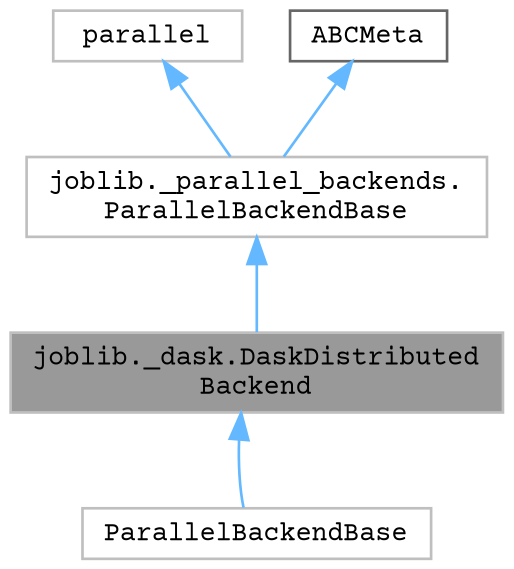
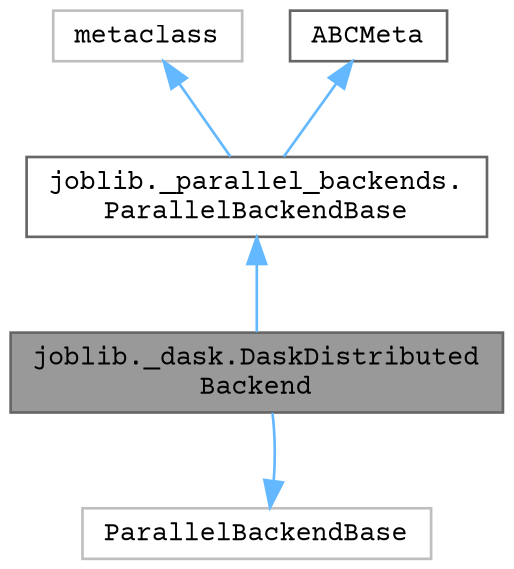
node "parallel": label "parallel" -> "metaclass"
node "joblib._parallel_backends. ParallelBackendBase": color grey75 -> gray40
node "joblib._dask.DaskDistributed Backend": color grey75 -> gray40
edge "ParallelBackendBase" -> "joblib._dask.DaskDistributed Backend": reversed
